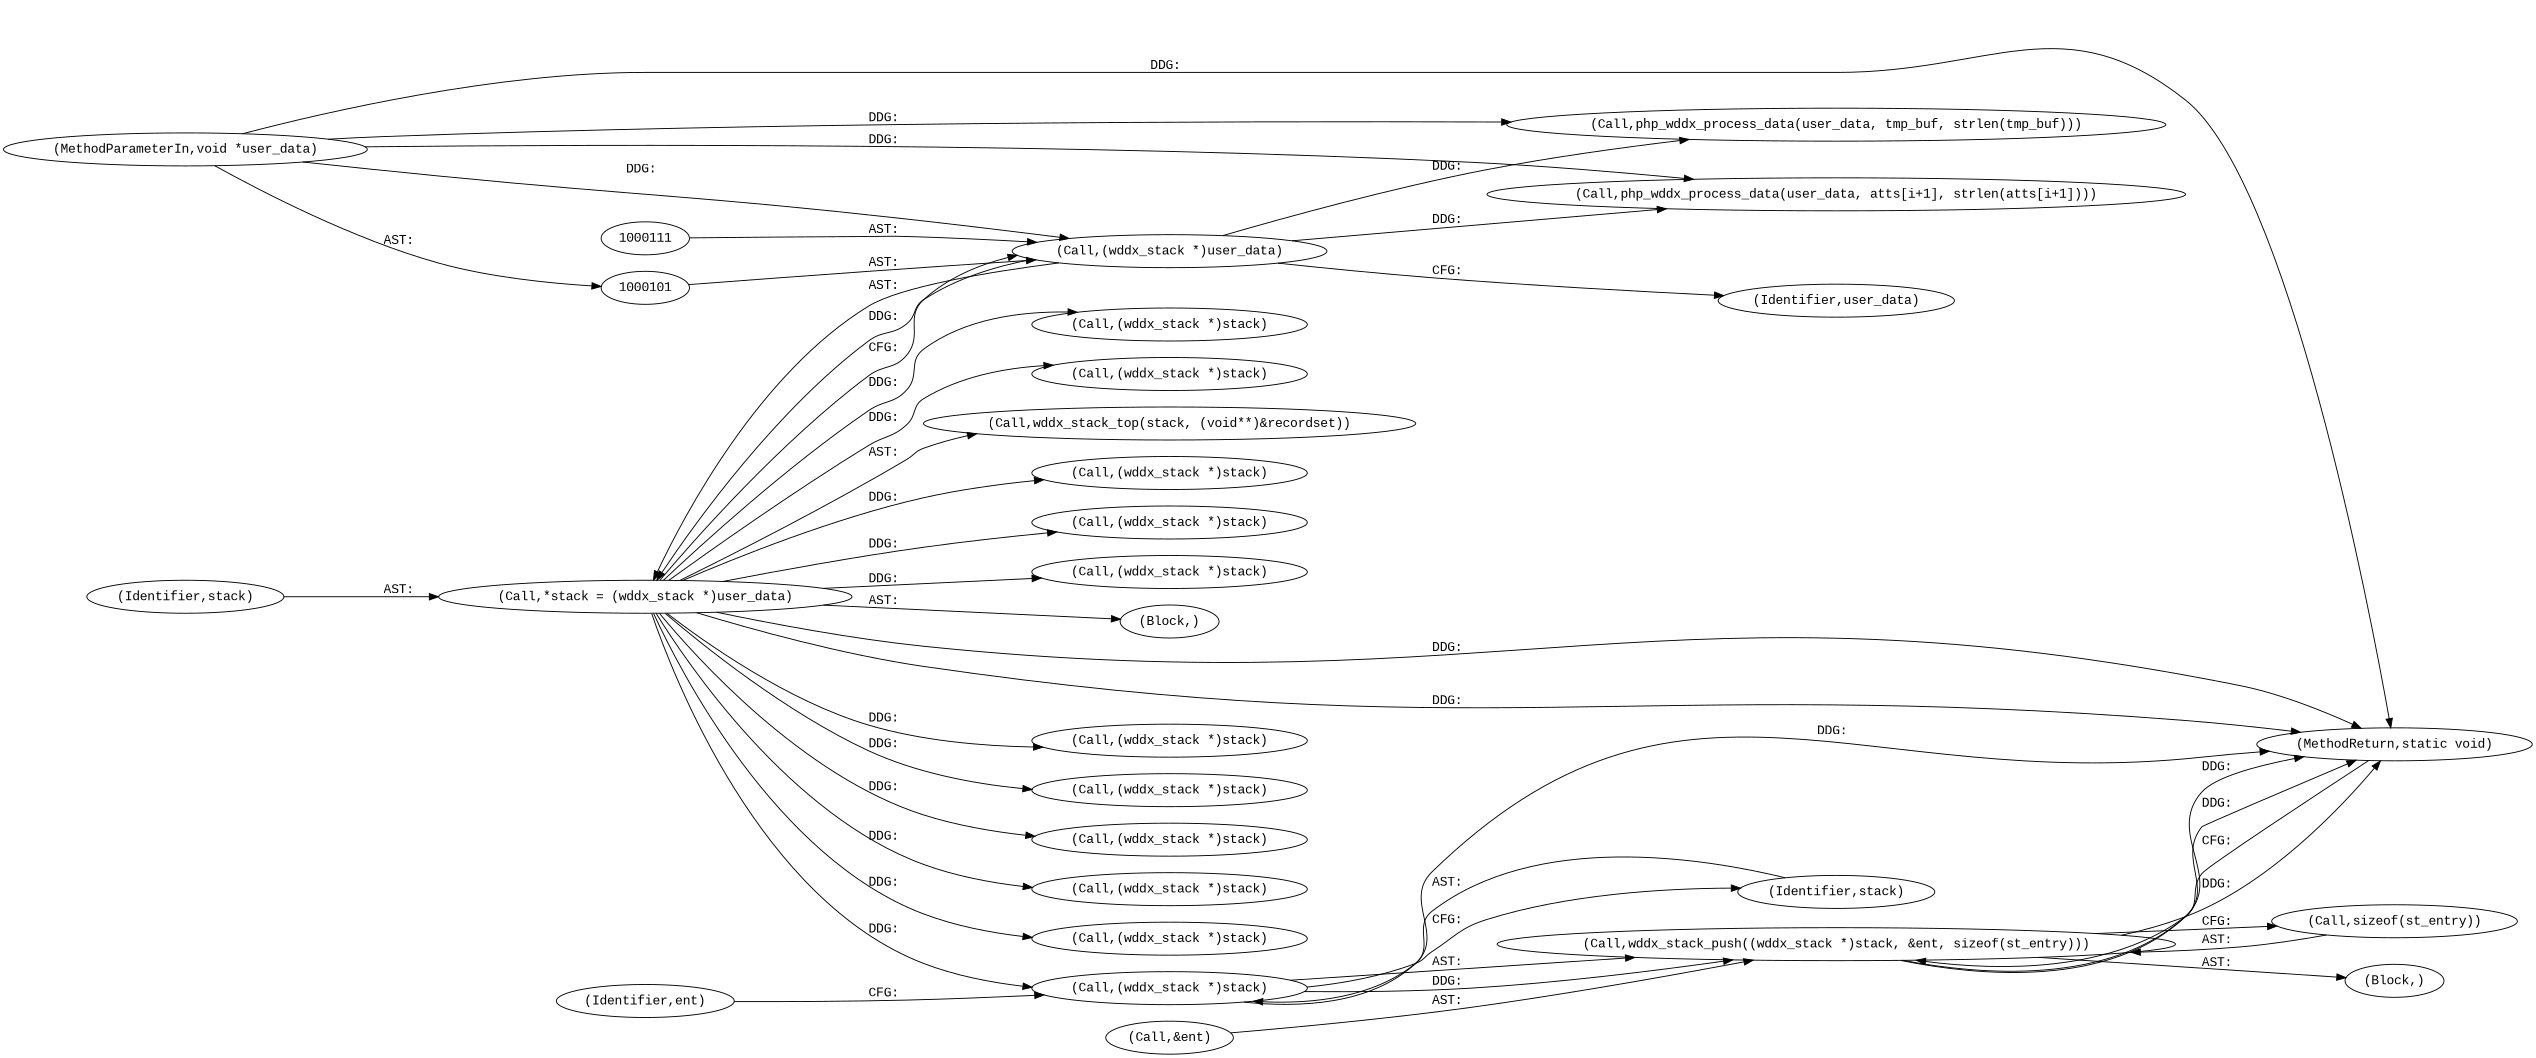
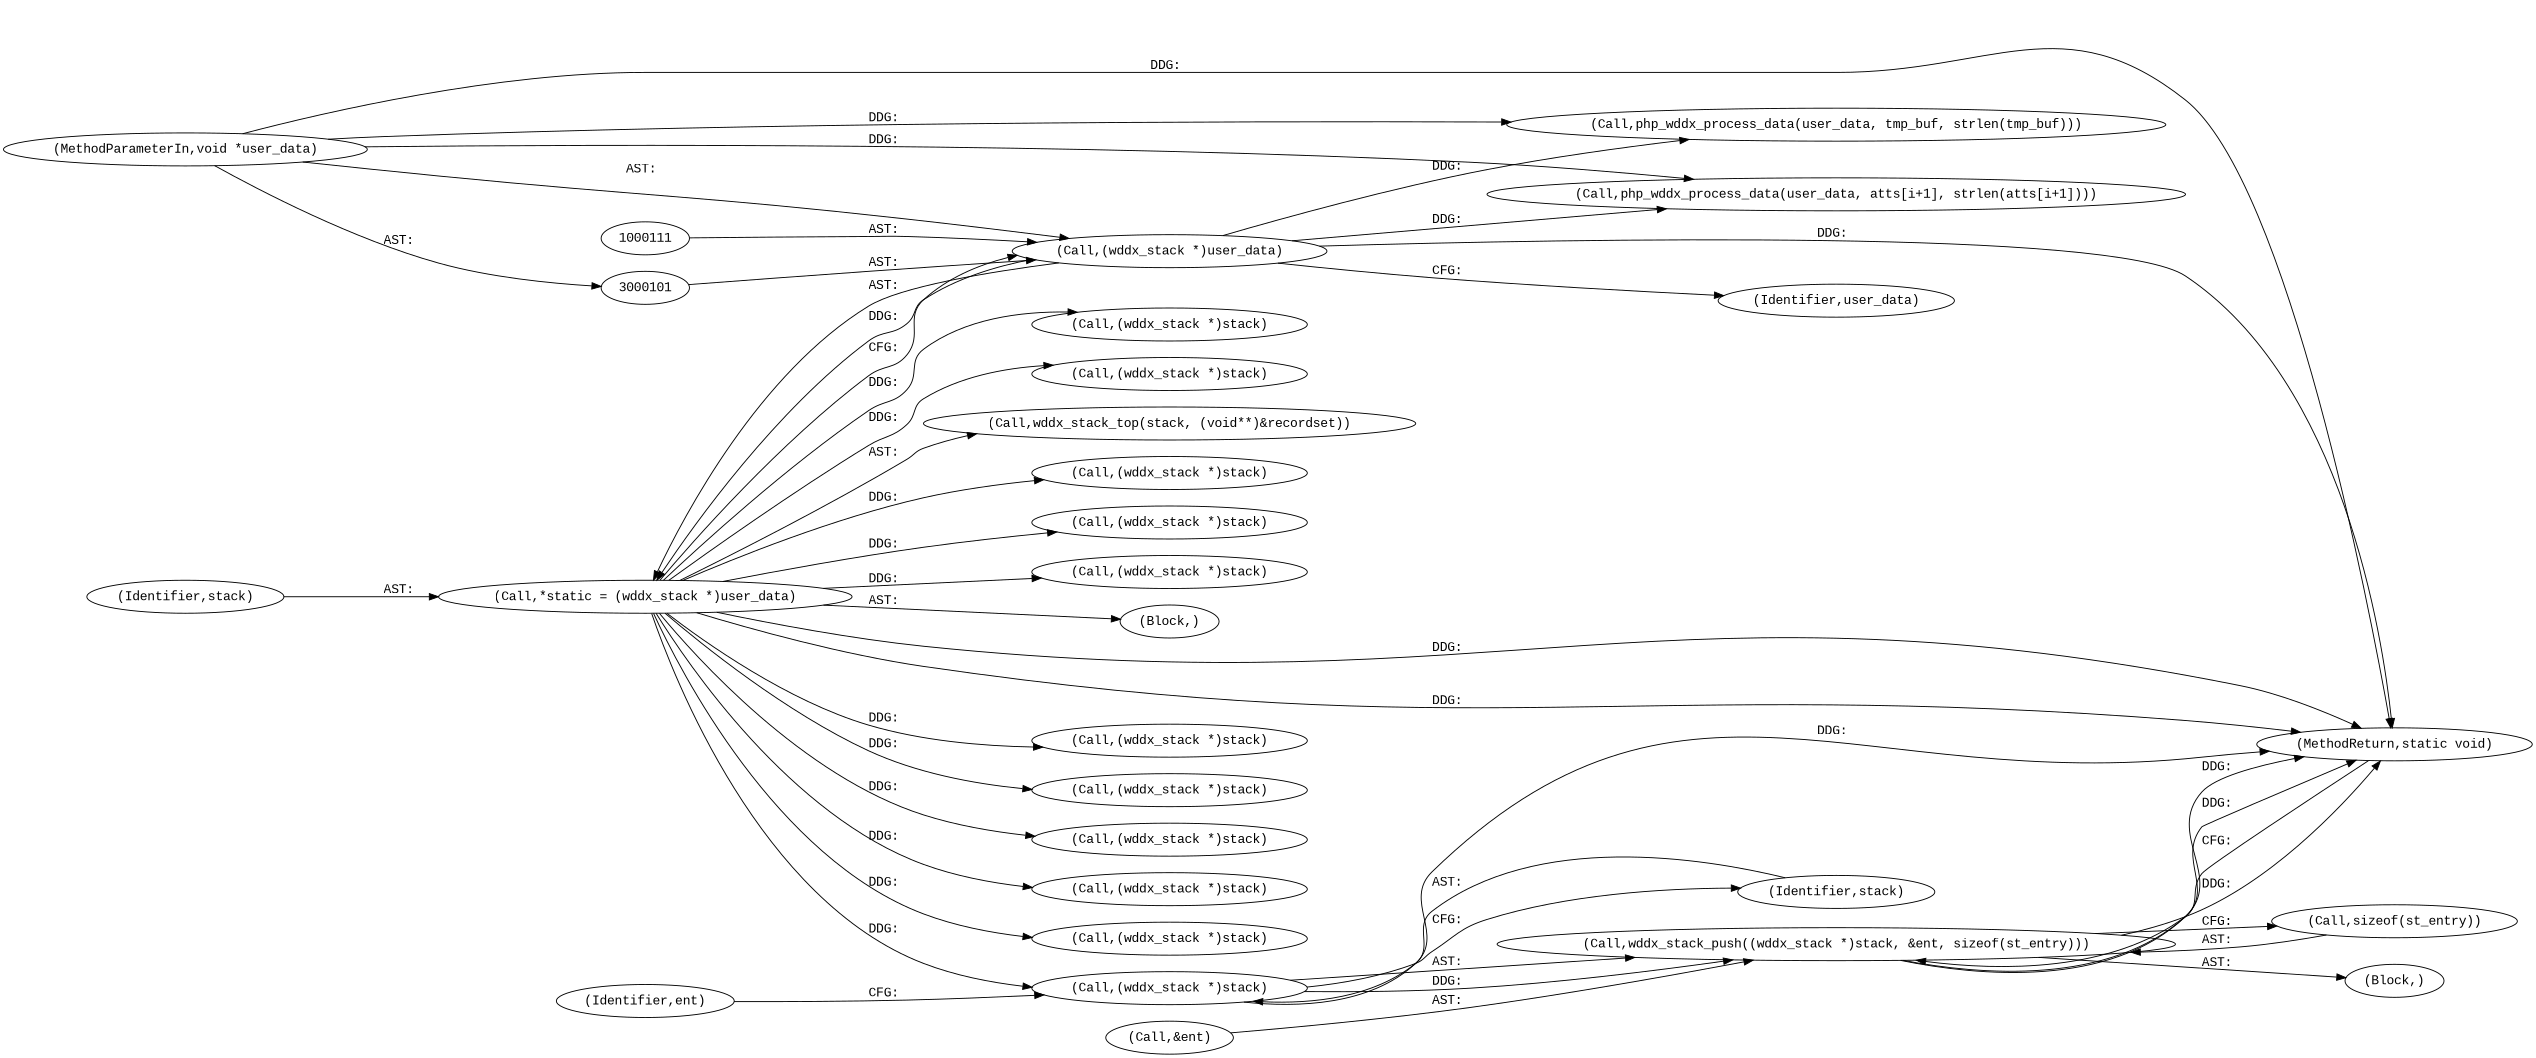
edge "(MethodParameterIn,void *user_data)" -> "(Call,(wddx_stack *)user_data)": label "DDG: " -> "AST: "
edge "(Call,(wddx_stack *)user_data)" -> "(MethodReturn,static void)": added, label "DDG:"
node "1000101": label "1000101" -> "3000101"
node "(Call,*stack = (wddx_stack *)user_data)": label "(Call,*stack = (wddx_stack *)user_data)" -> "(Call,*static = (wddx_stack *)user_data)"
